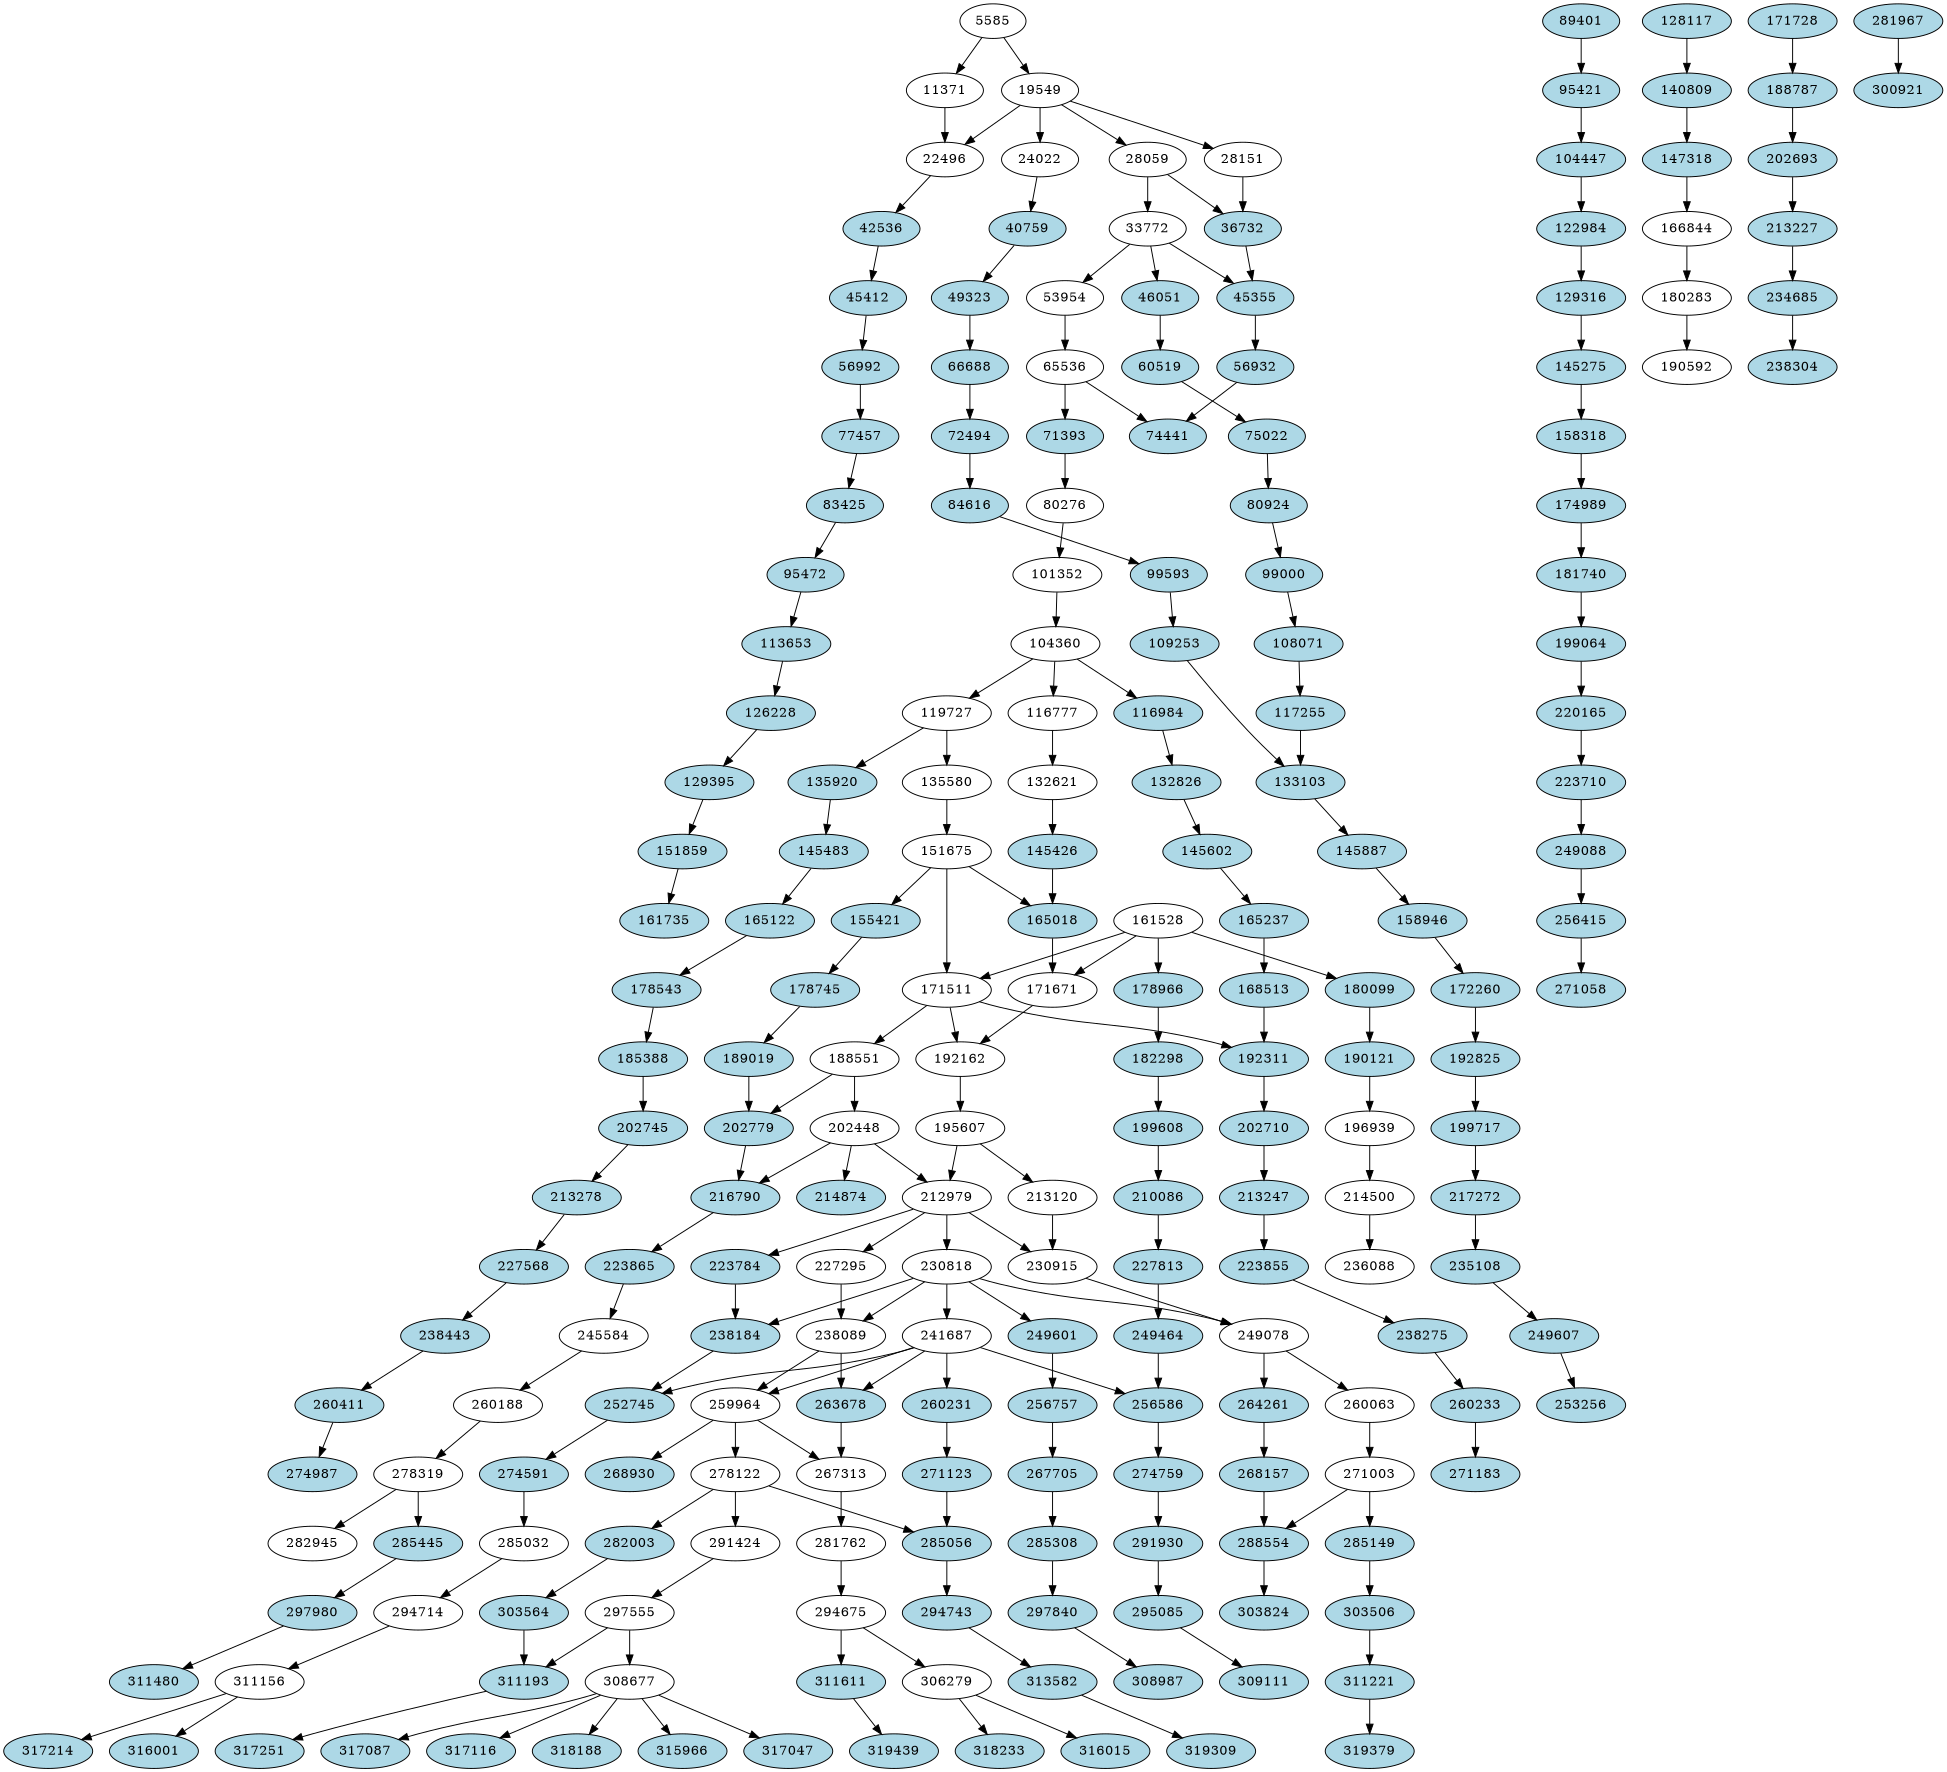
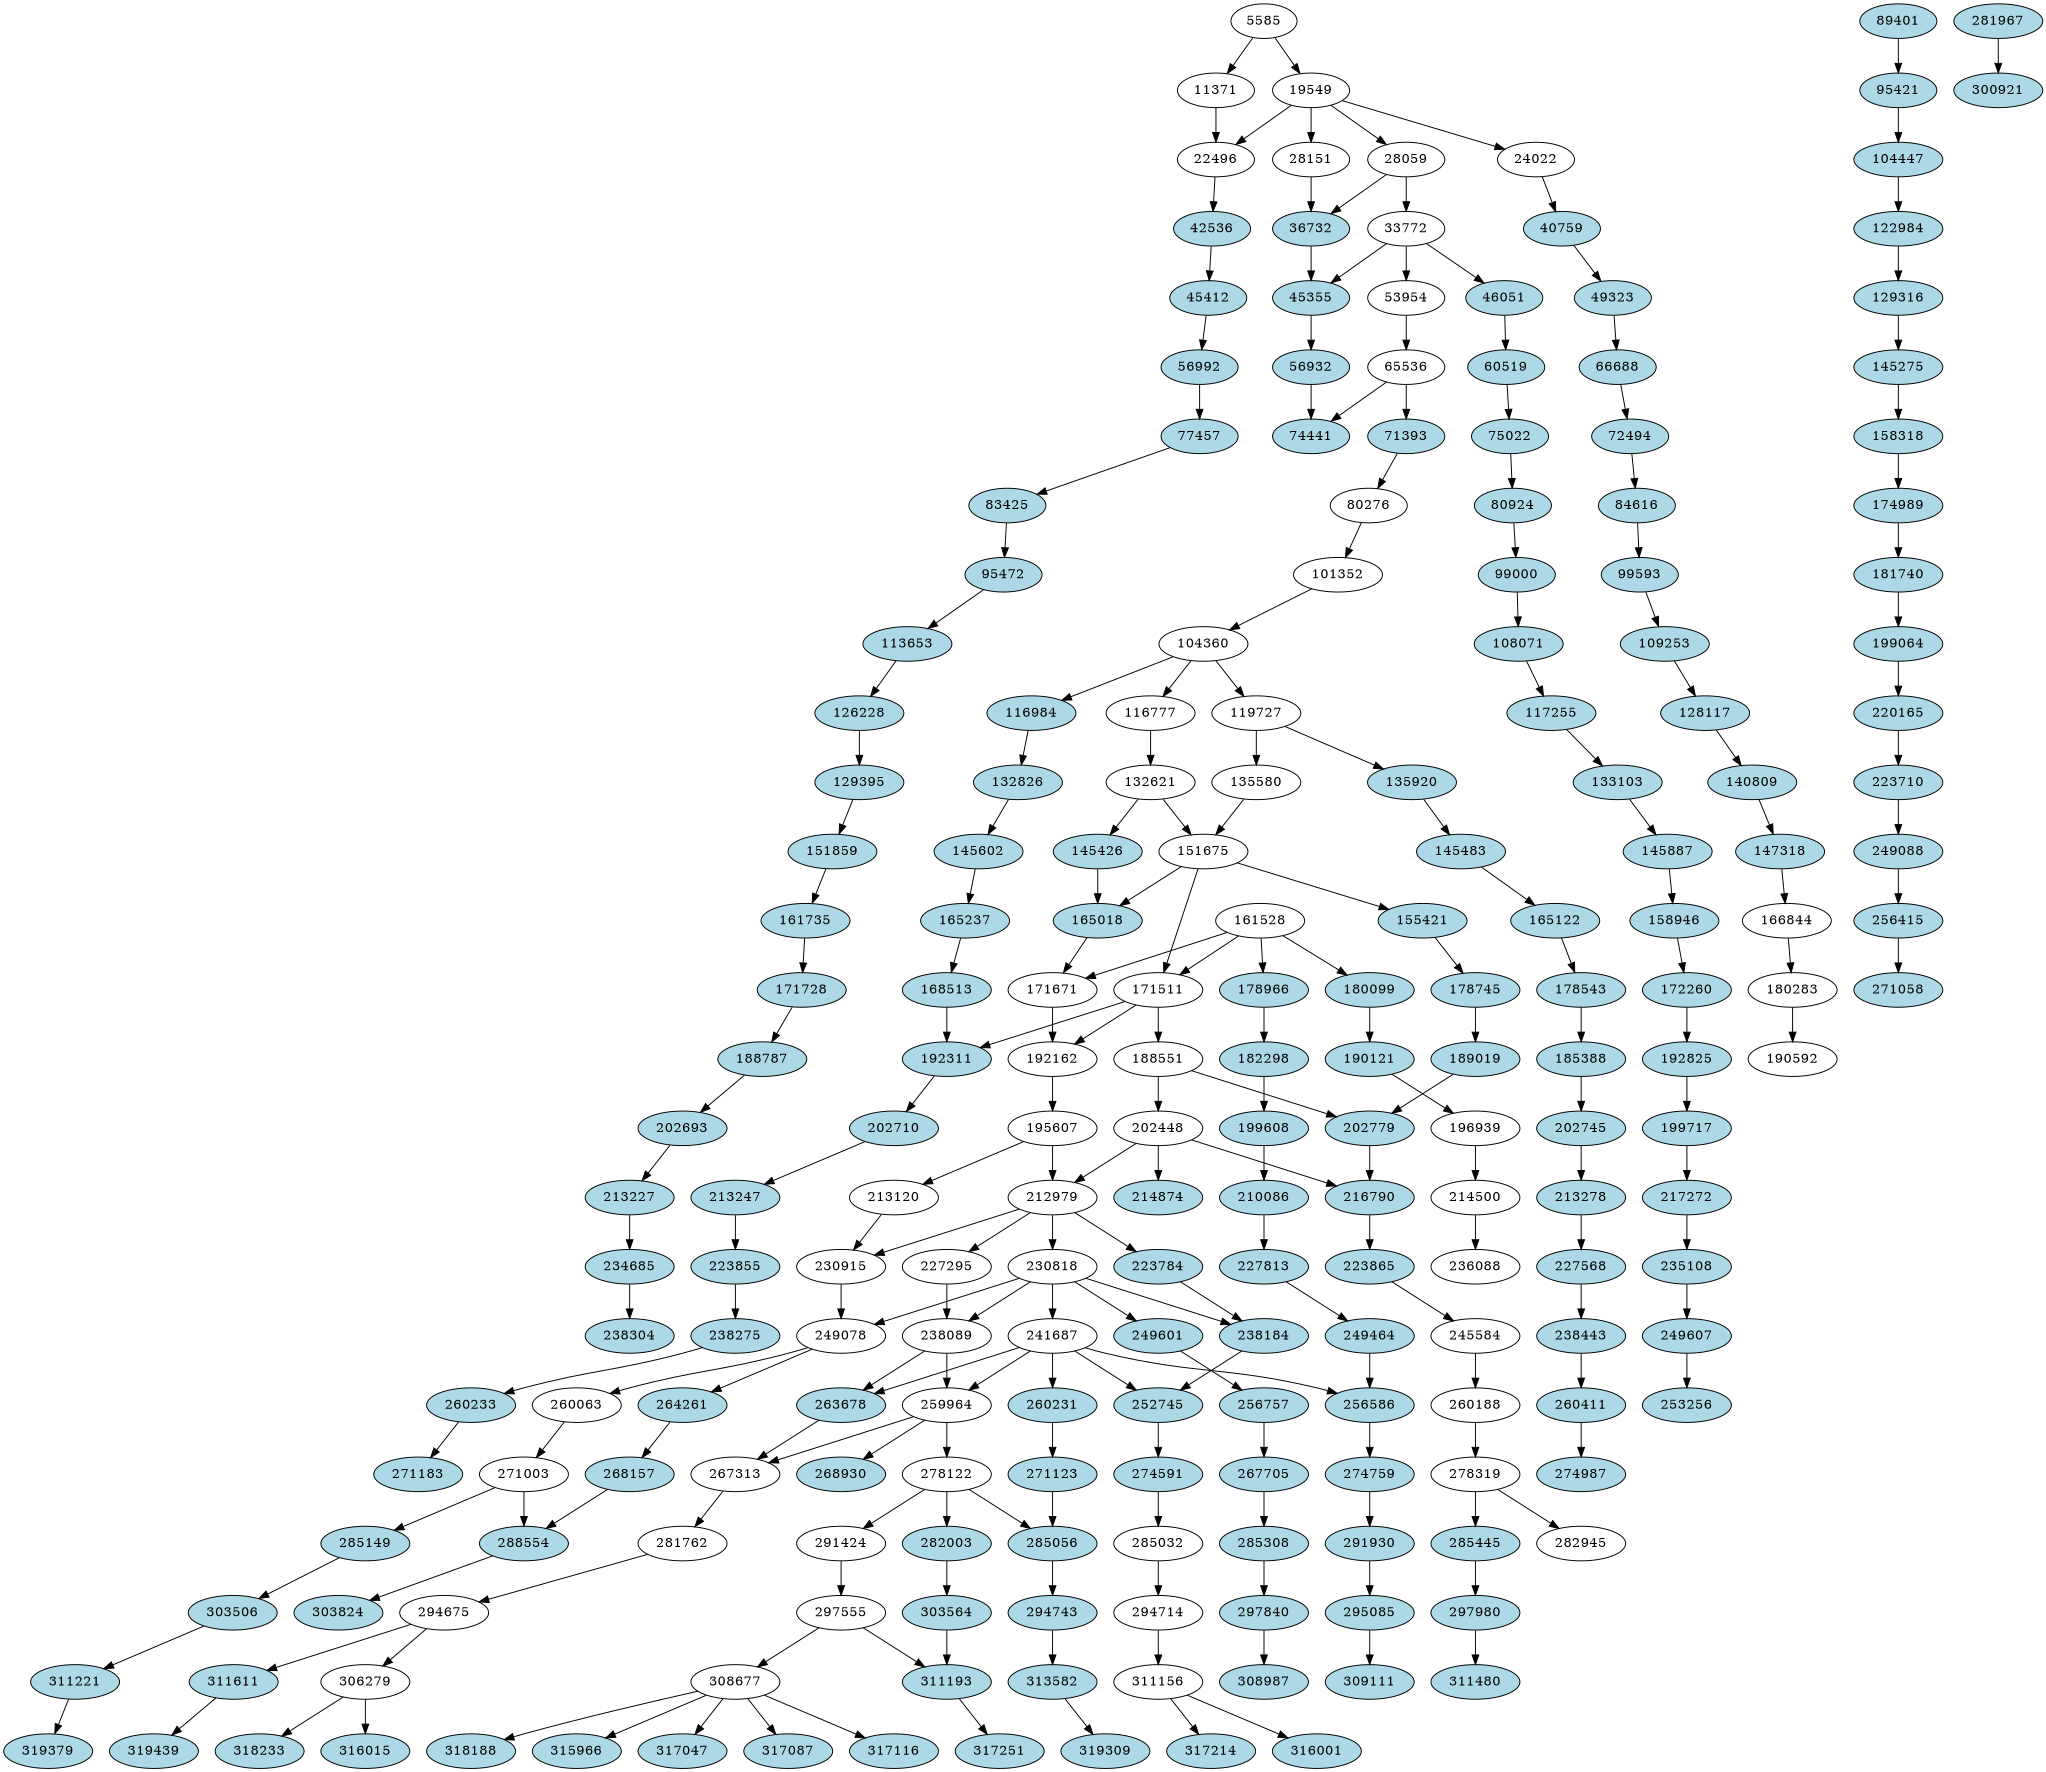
edge "109253" -> "133103": now "109253" -> "128117"
edge "132621" -> "151675": added
edge "161735" -> "171728": added
